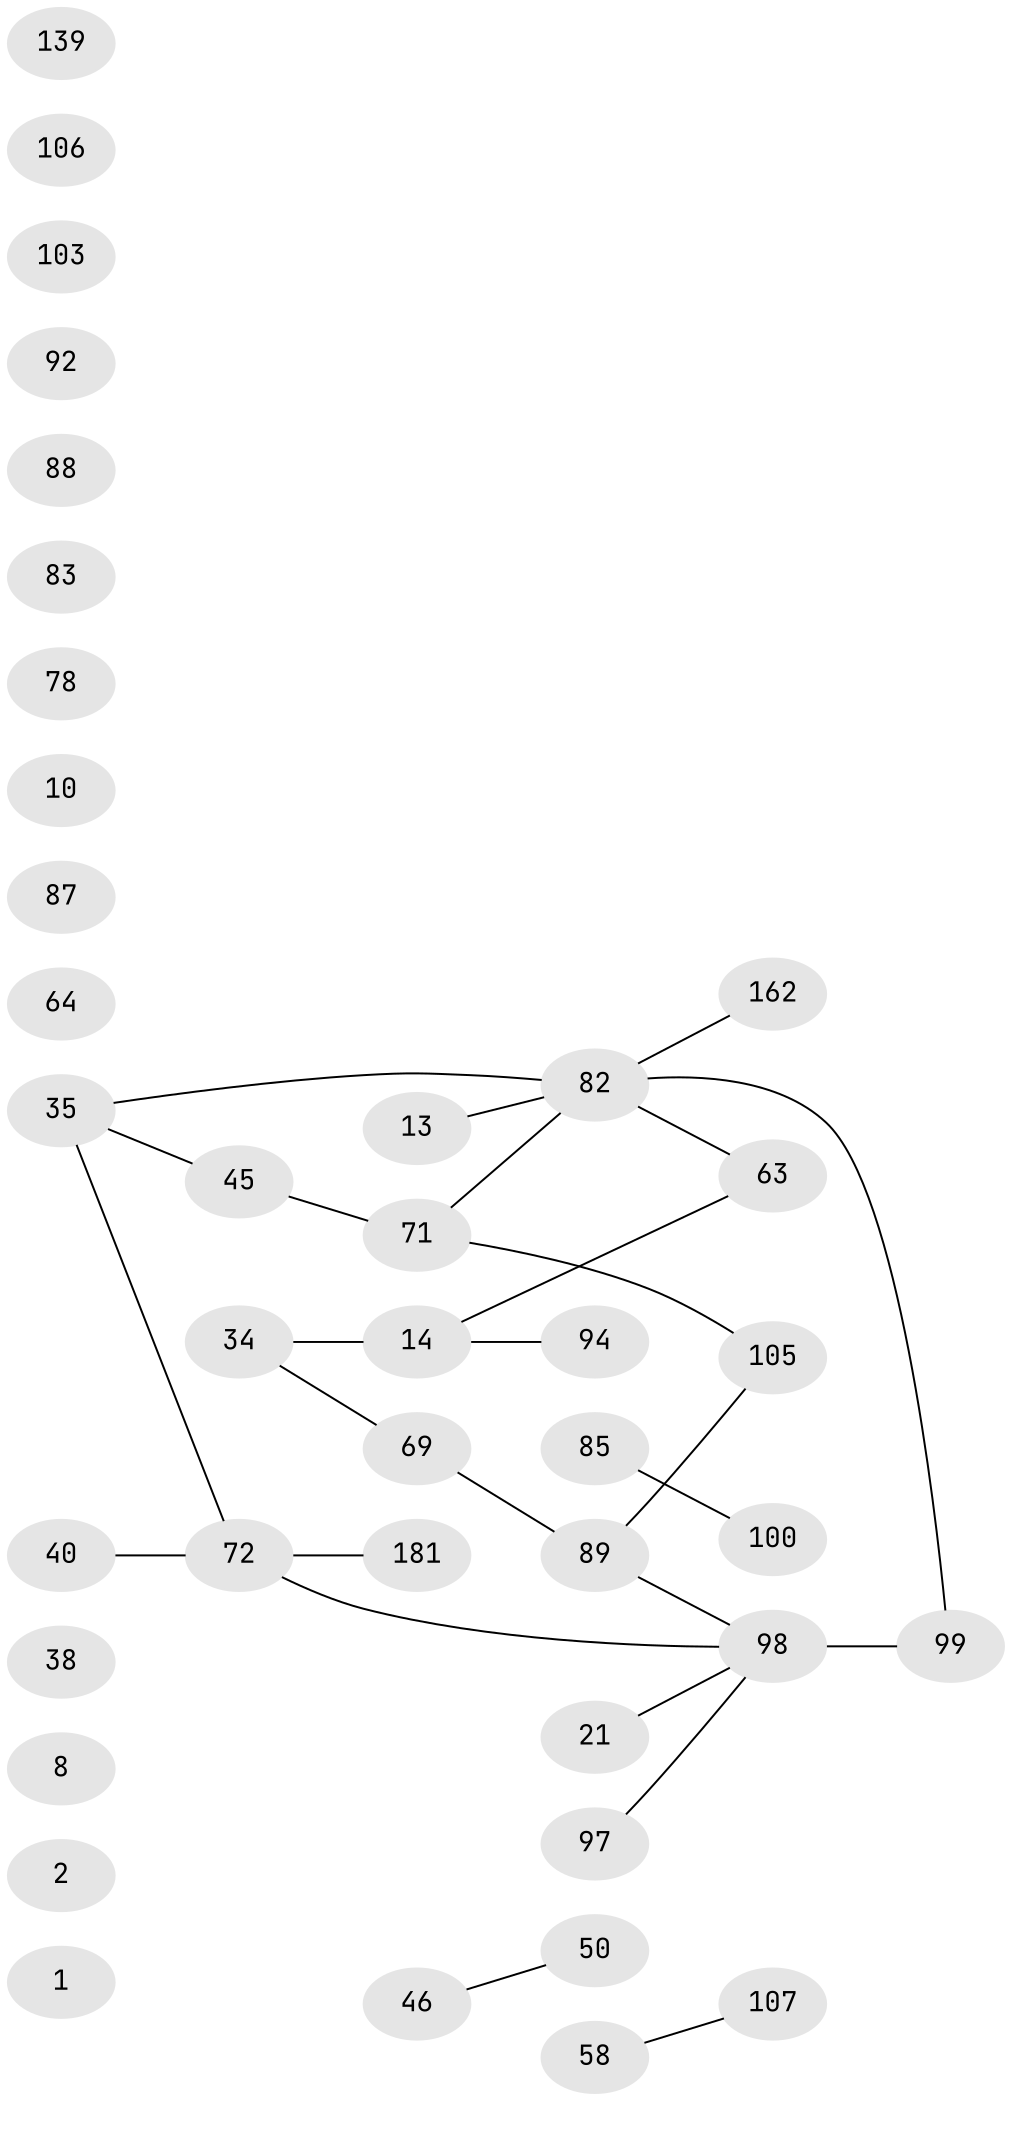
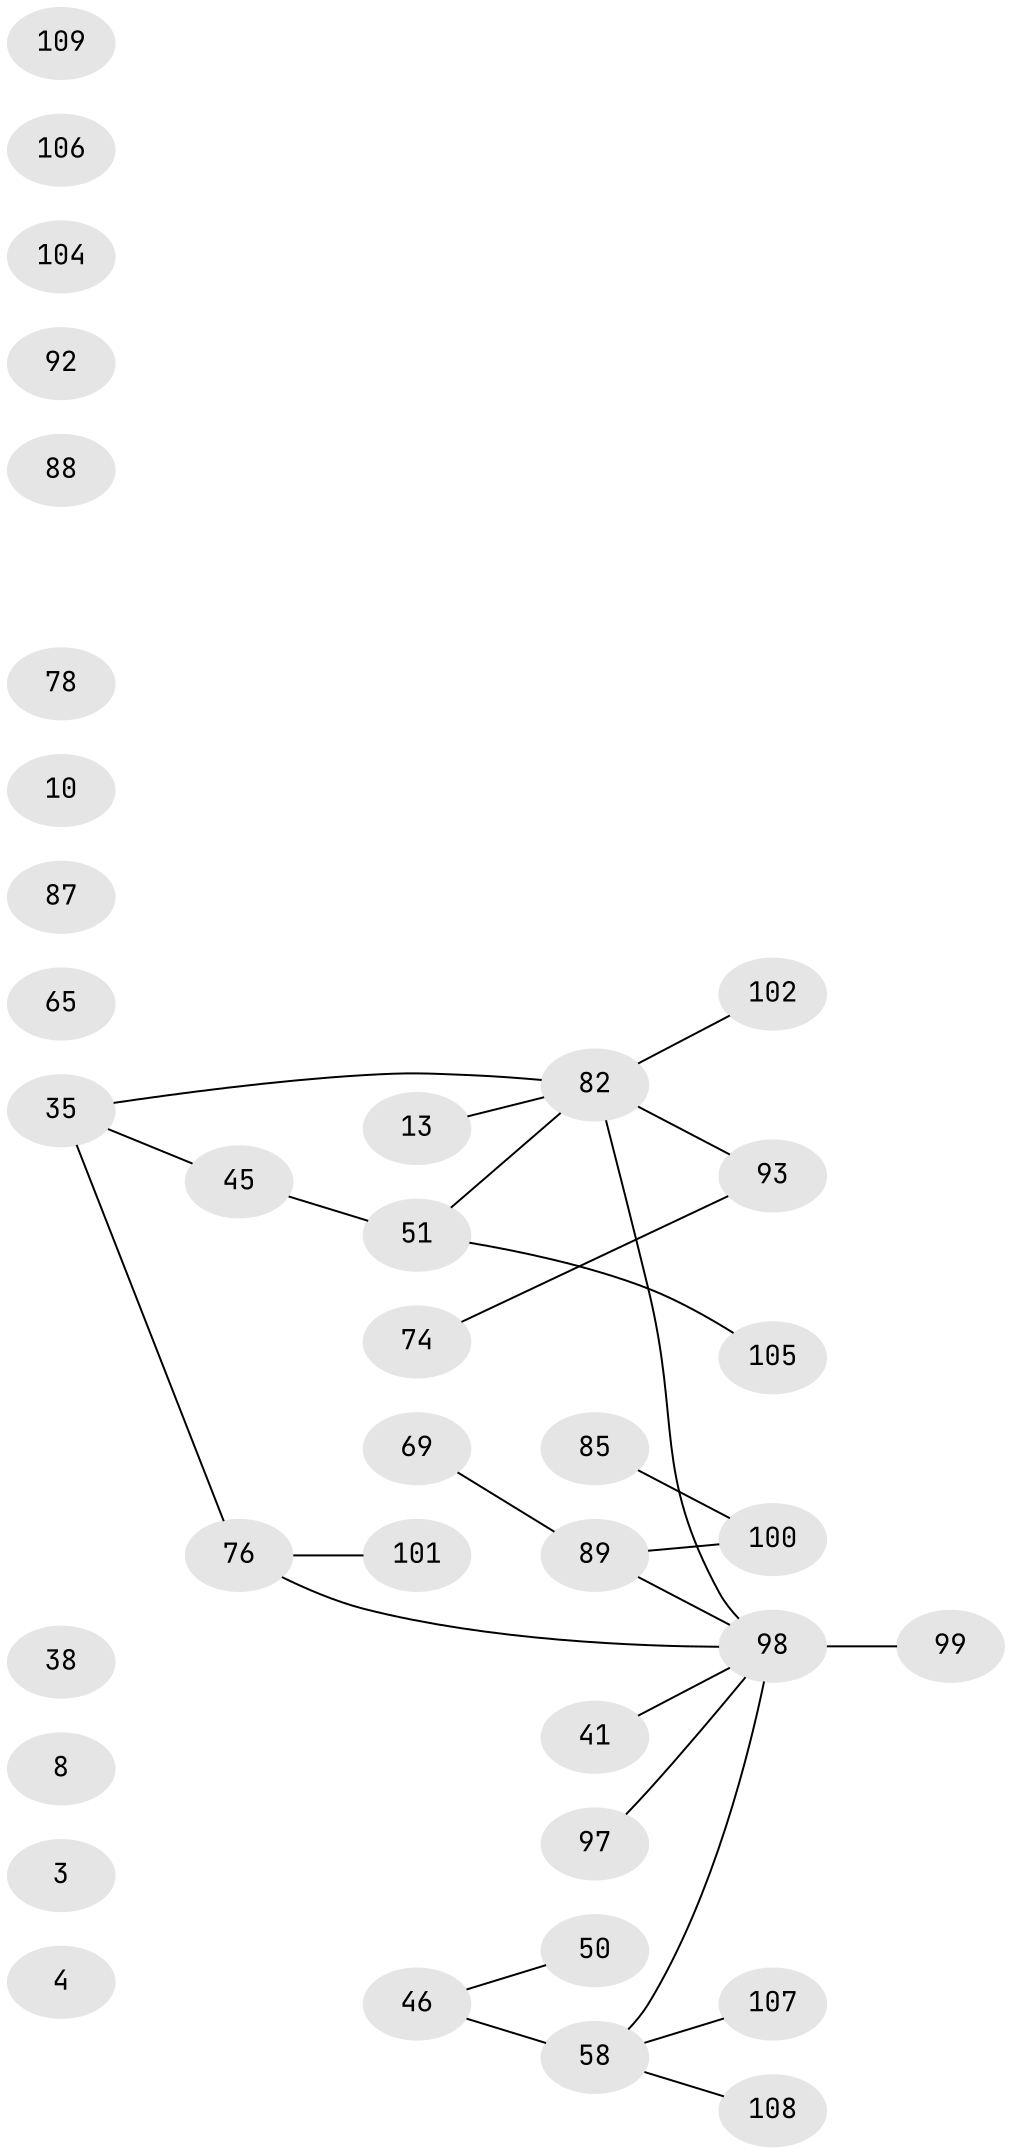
node "139": label "139" -> "109"
node "103": label "103" -> "104"
node "83": removed
node "162": label "162" -> "102"
node "64": label "64" -> "65"
node "63": label "63" -> "93"
node "71": label "71" -> "51"
edge "82" -- "99": now "82" -- "98"
node "34": removed
node "14": label "14" -> "74"
node "94": removed
edge "105" -- "89": now "100" -- "89"
node "40": removed
node "72": label "72" -> "76"
node "181": label "181" -> "101"
node "21": label "21" -> "41"
edge "98" -- "58": added
node "2": label "2" -> "3"
node "1": label "1" -> "4"
edge "46" -- "58": added
node "108": added
